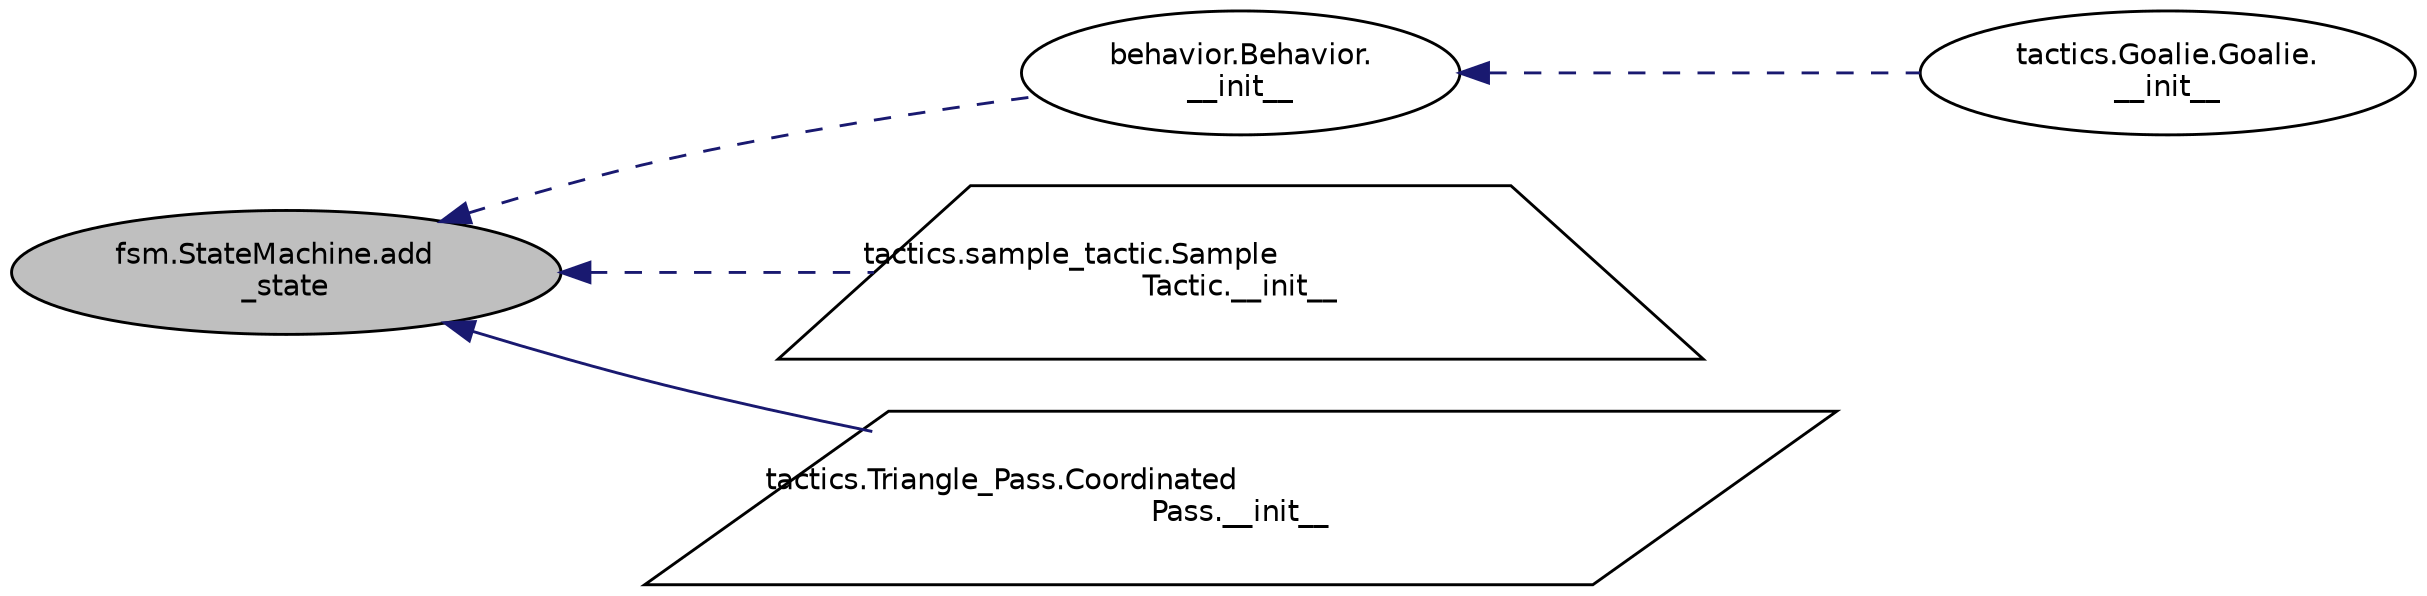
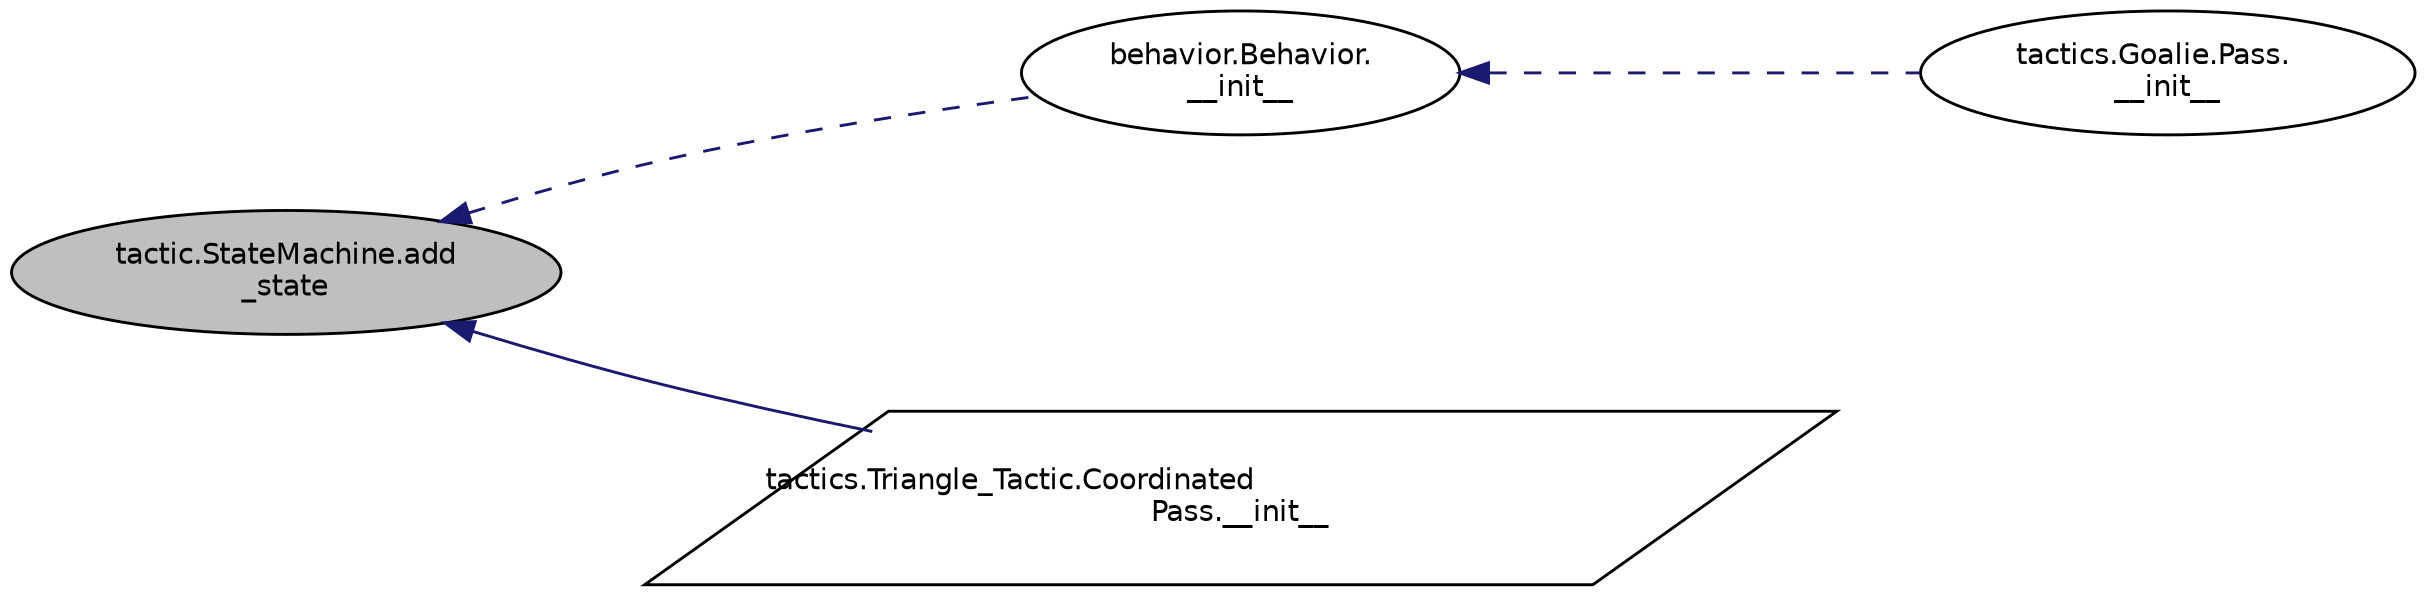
node "tactics.Goalie.Goalie. __init__": label "tactics.Goalie.Goalie. __init__" -> "tactics.Goalie.Pass. __init__"
node "fsm.StateMachine.add _state": label "fsm.StateMachine.add _state" -> "tactic.StateMachine.add _state"
node "tactics.sample_tactic.Sample Tactic.__init__": removed
node "tactics.Triangle_Pass.Coordinated Pass.__init__": label "tactics.Triangle_Pass.Coordinated Pass.__init__" -> "tactics.Triangle_Tactic.Coordinated Pass.__init__"
